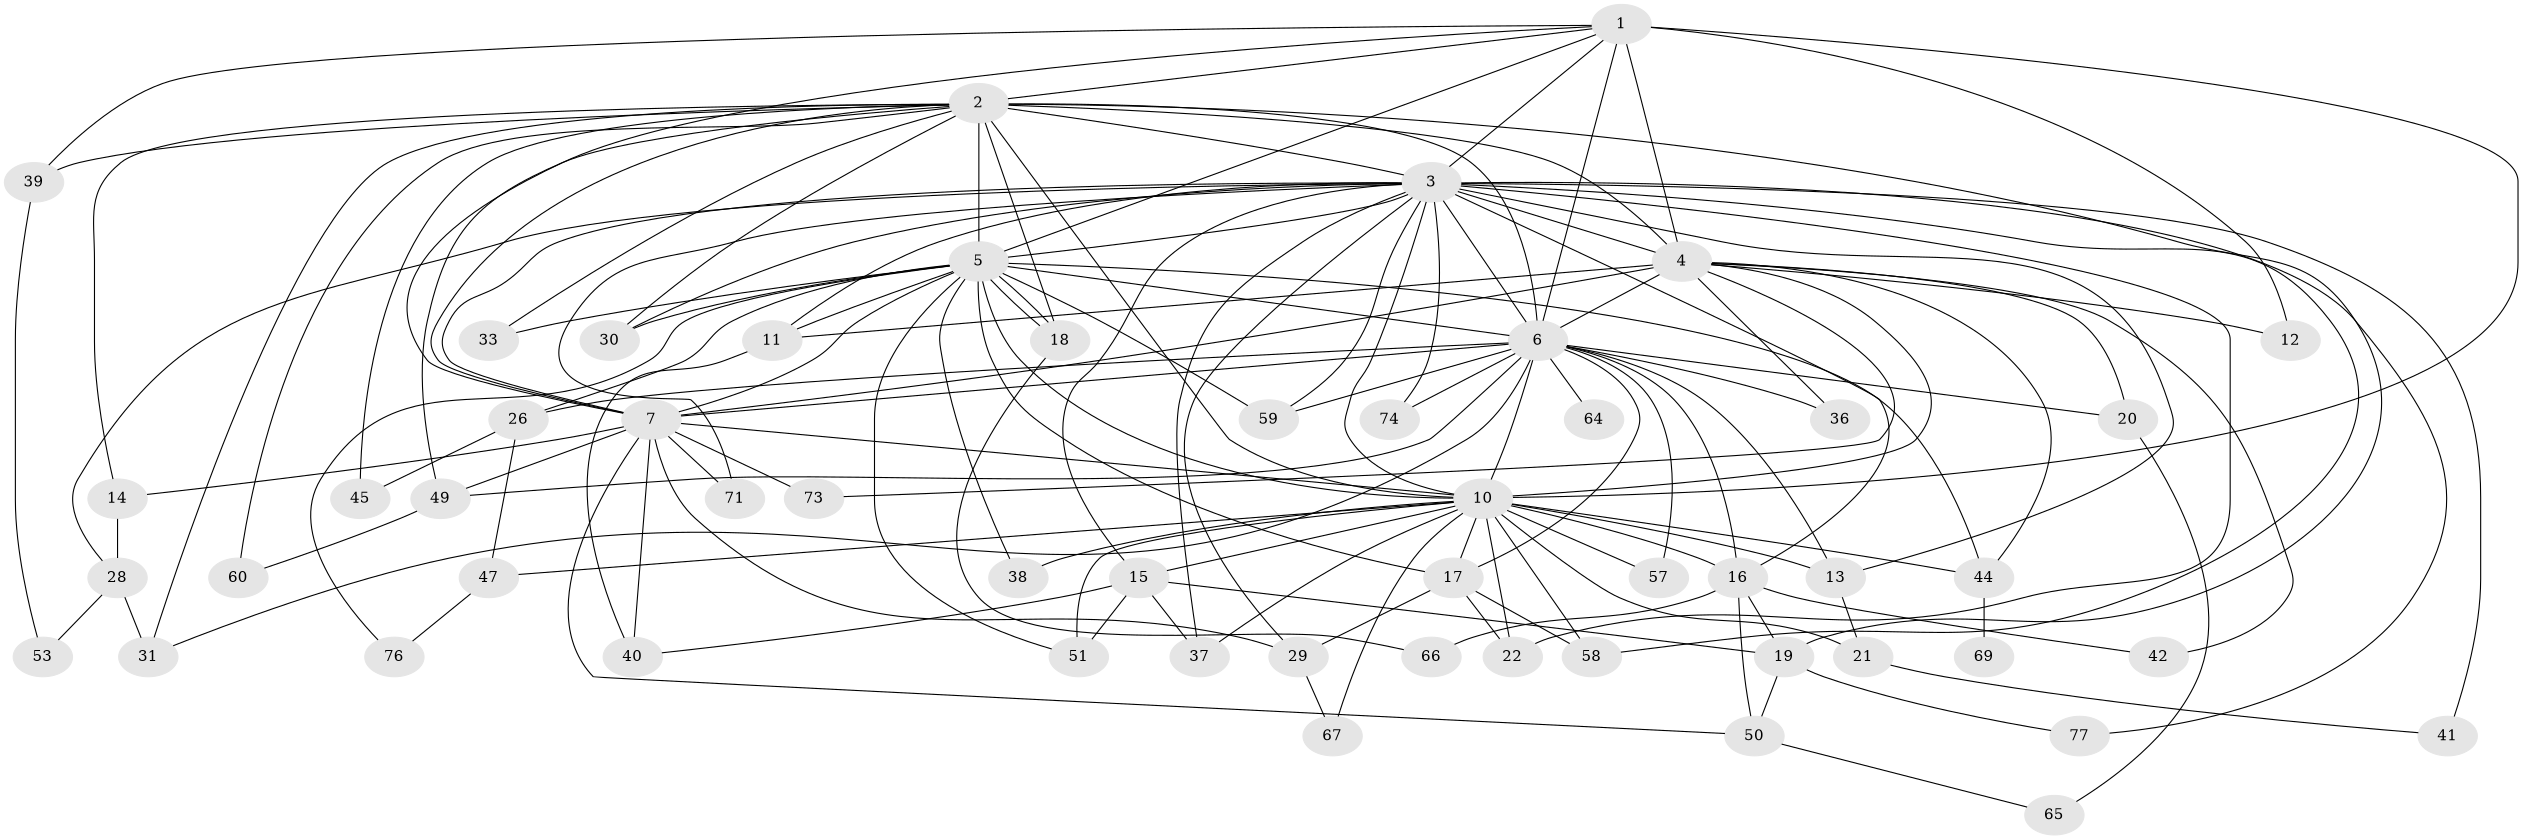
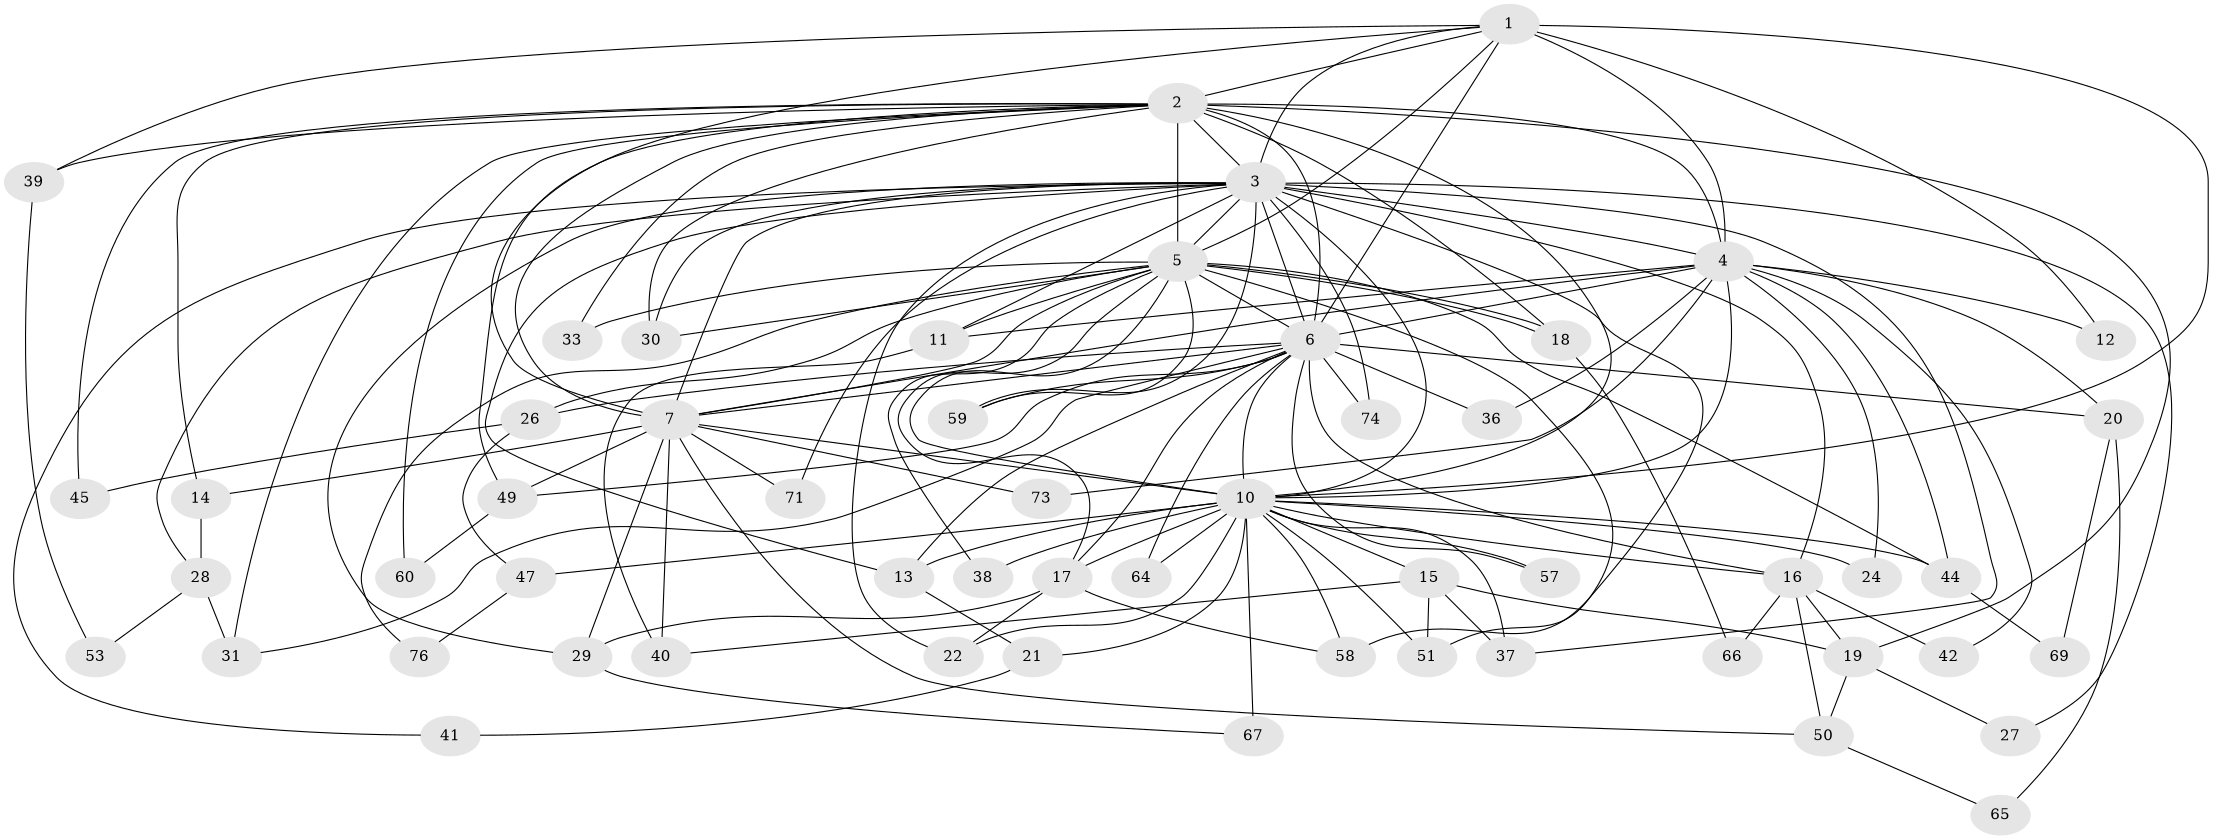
edge "3" -- "15": removed
edge "20" -- "69": added
edge "10" -- "64": added
node "24": added
node "77": label "77" -> "27"
